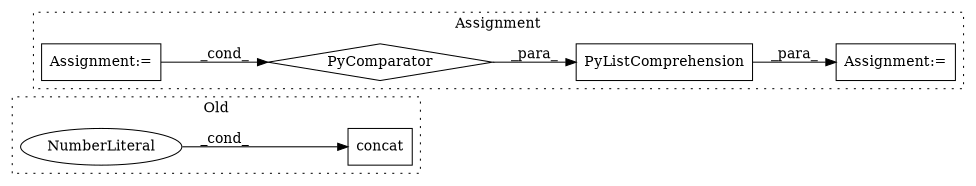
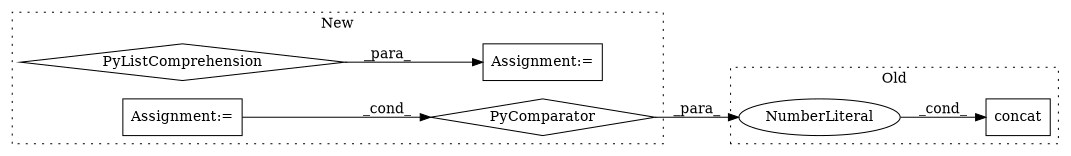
cluster "Assignment": label "Assignment" -> "New"
edge "PyComparator" -> "PyListComprehension": now "PyComparator" -> "NumberLiteral"
node "PyListComprehension": shape box -> diamond
